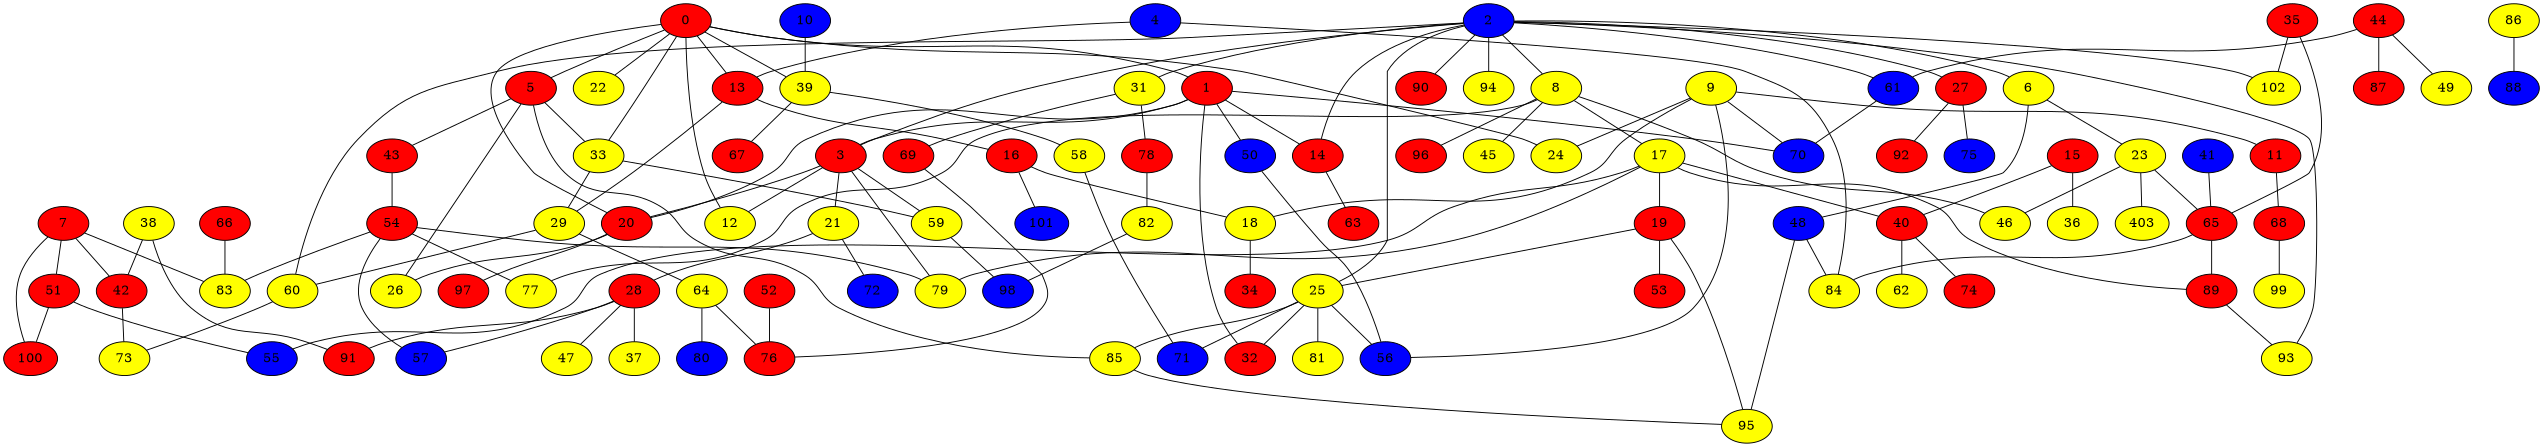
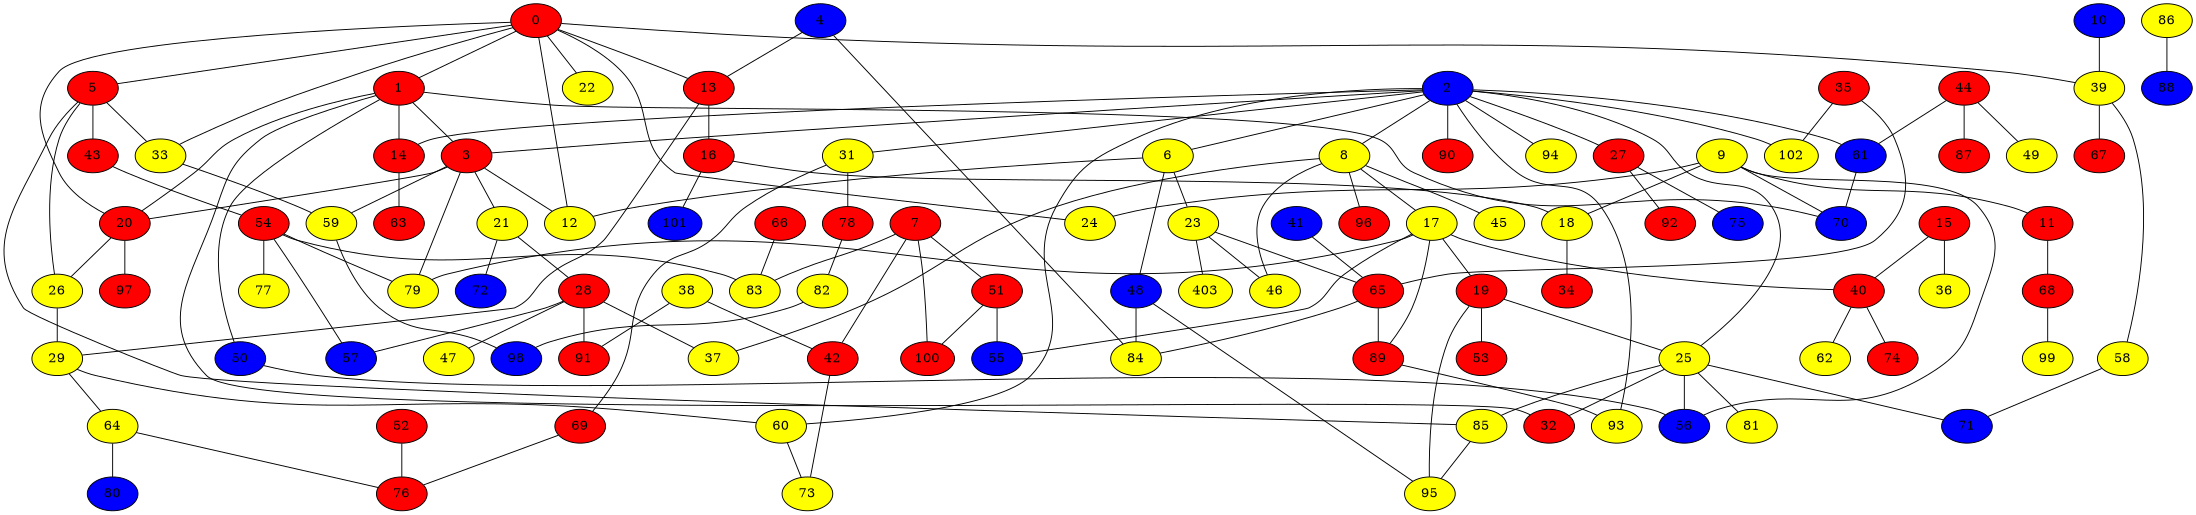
edge "8" -- "77": now "8" -- "37"
edge "6" -- "12": added
edge "33" -- "29": now "26" -- "29"
